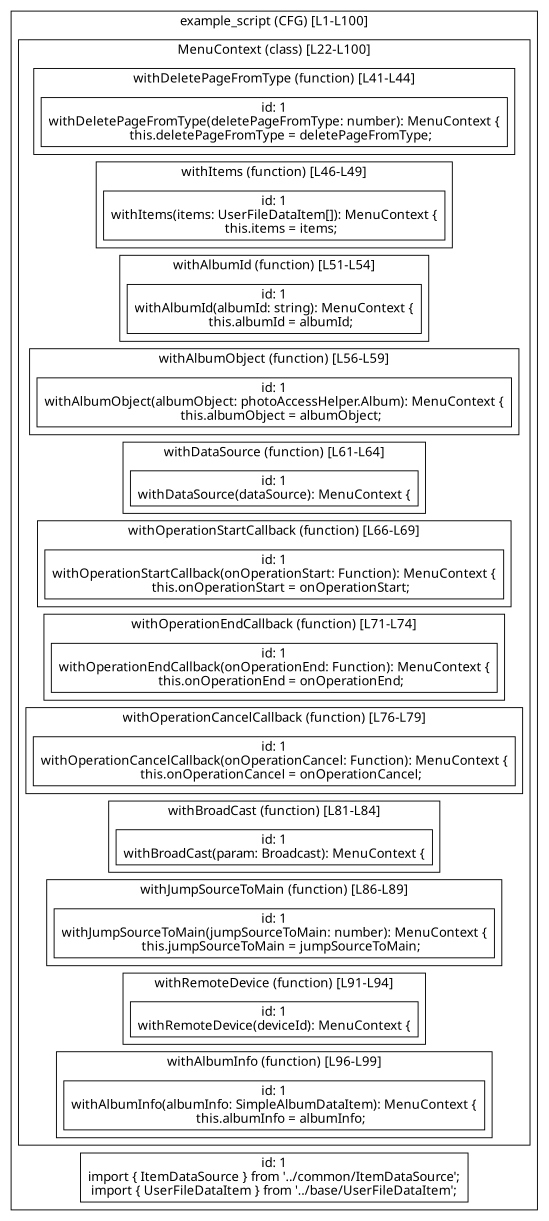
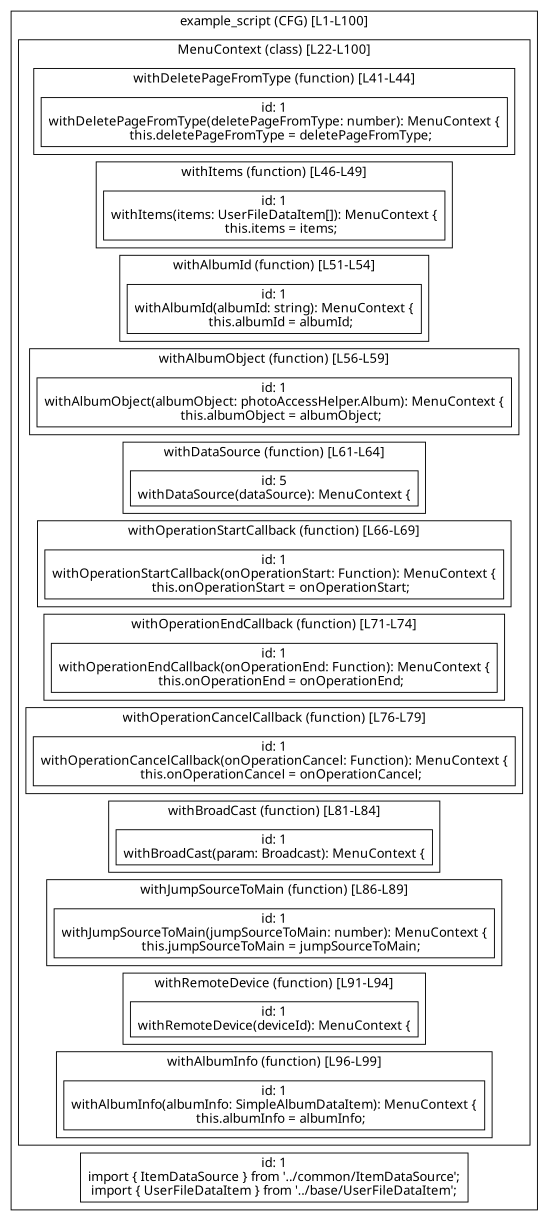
node "id: 1 withDataSource(dataSource): MenuContext {": label "id: 1 withDataSource(dataSource): MenuContext {" -> "id: 5 withDataSource(dataSource): MenuContext {"
